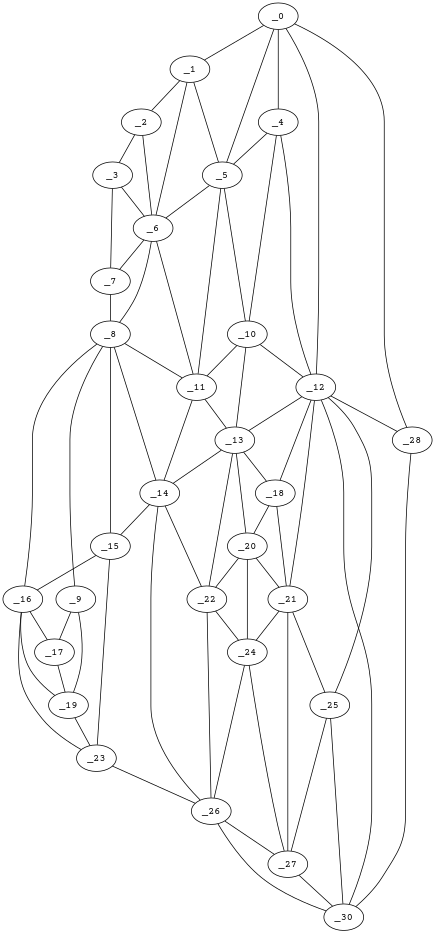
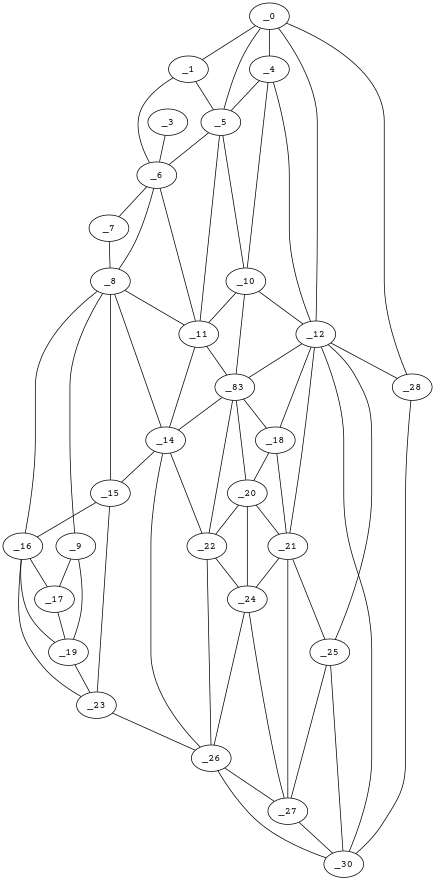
node "_2": removed
edge "_3" -- "_7": removed
node "_13": label "_13" -> "_83"
